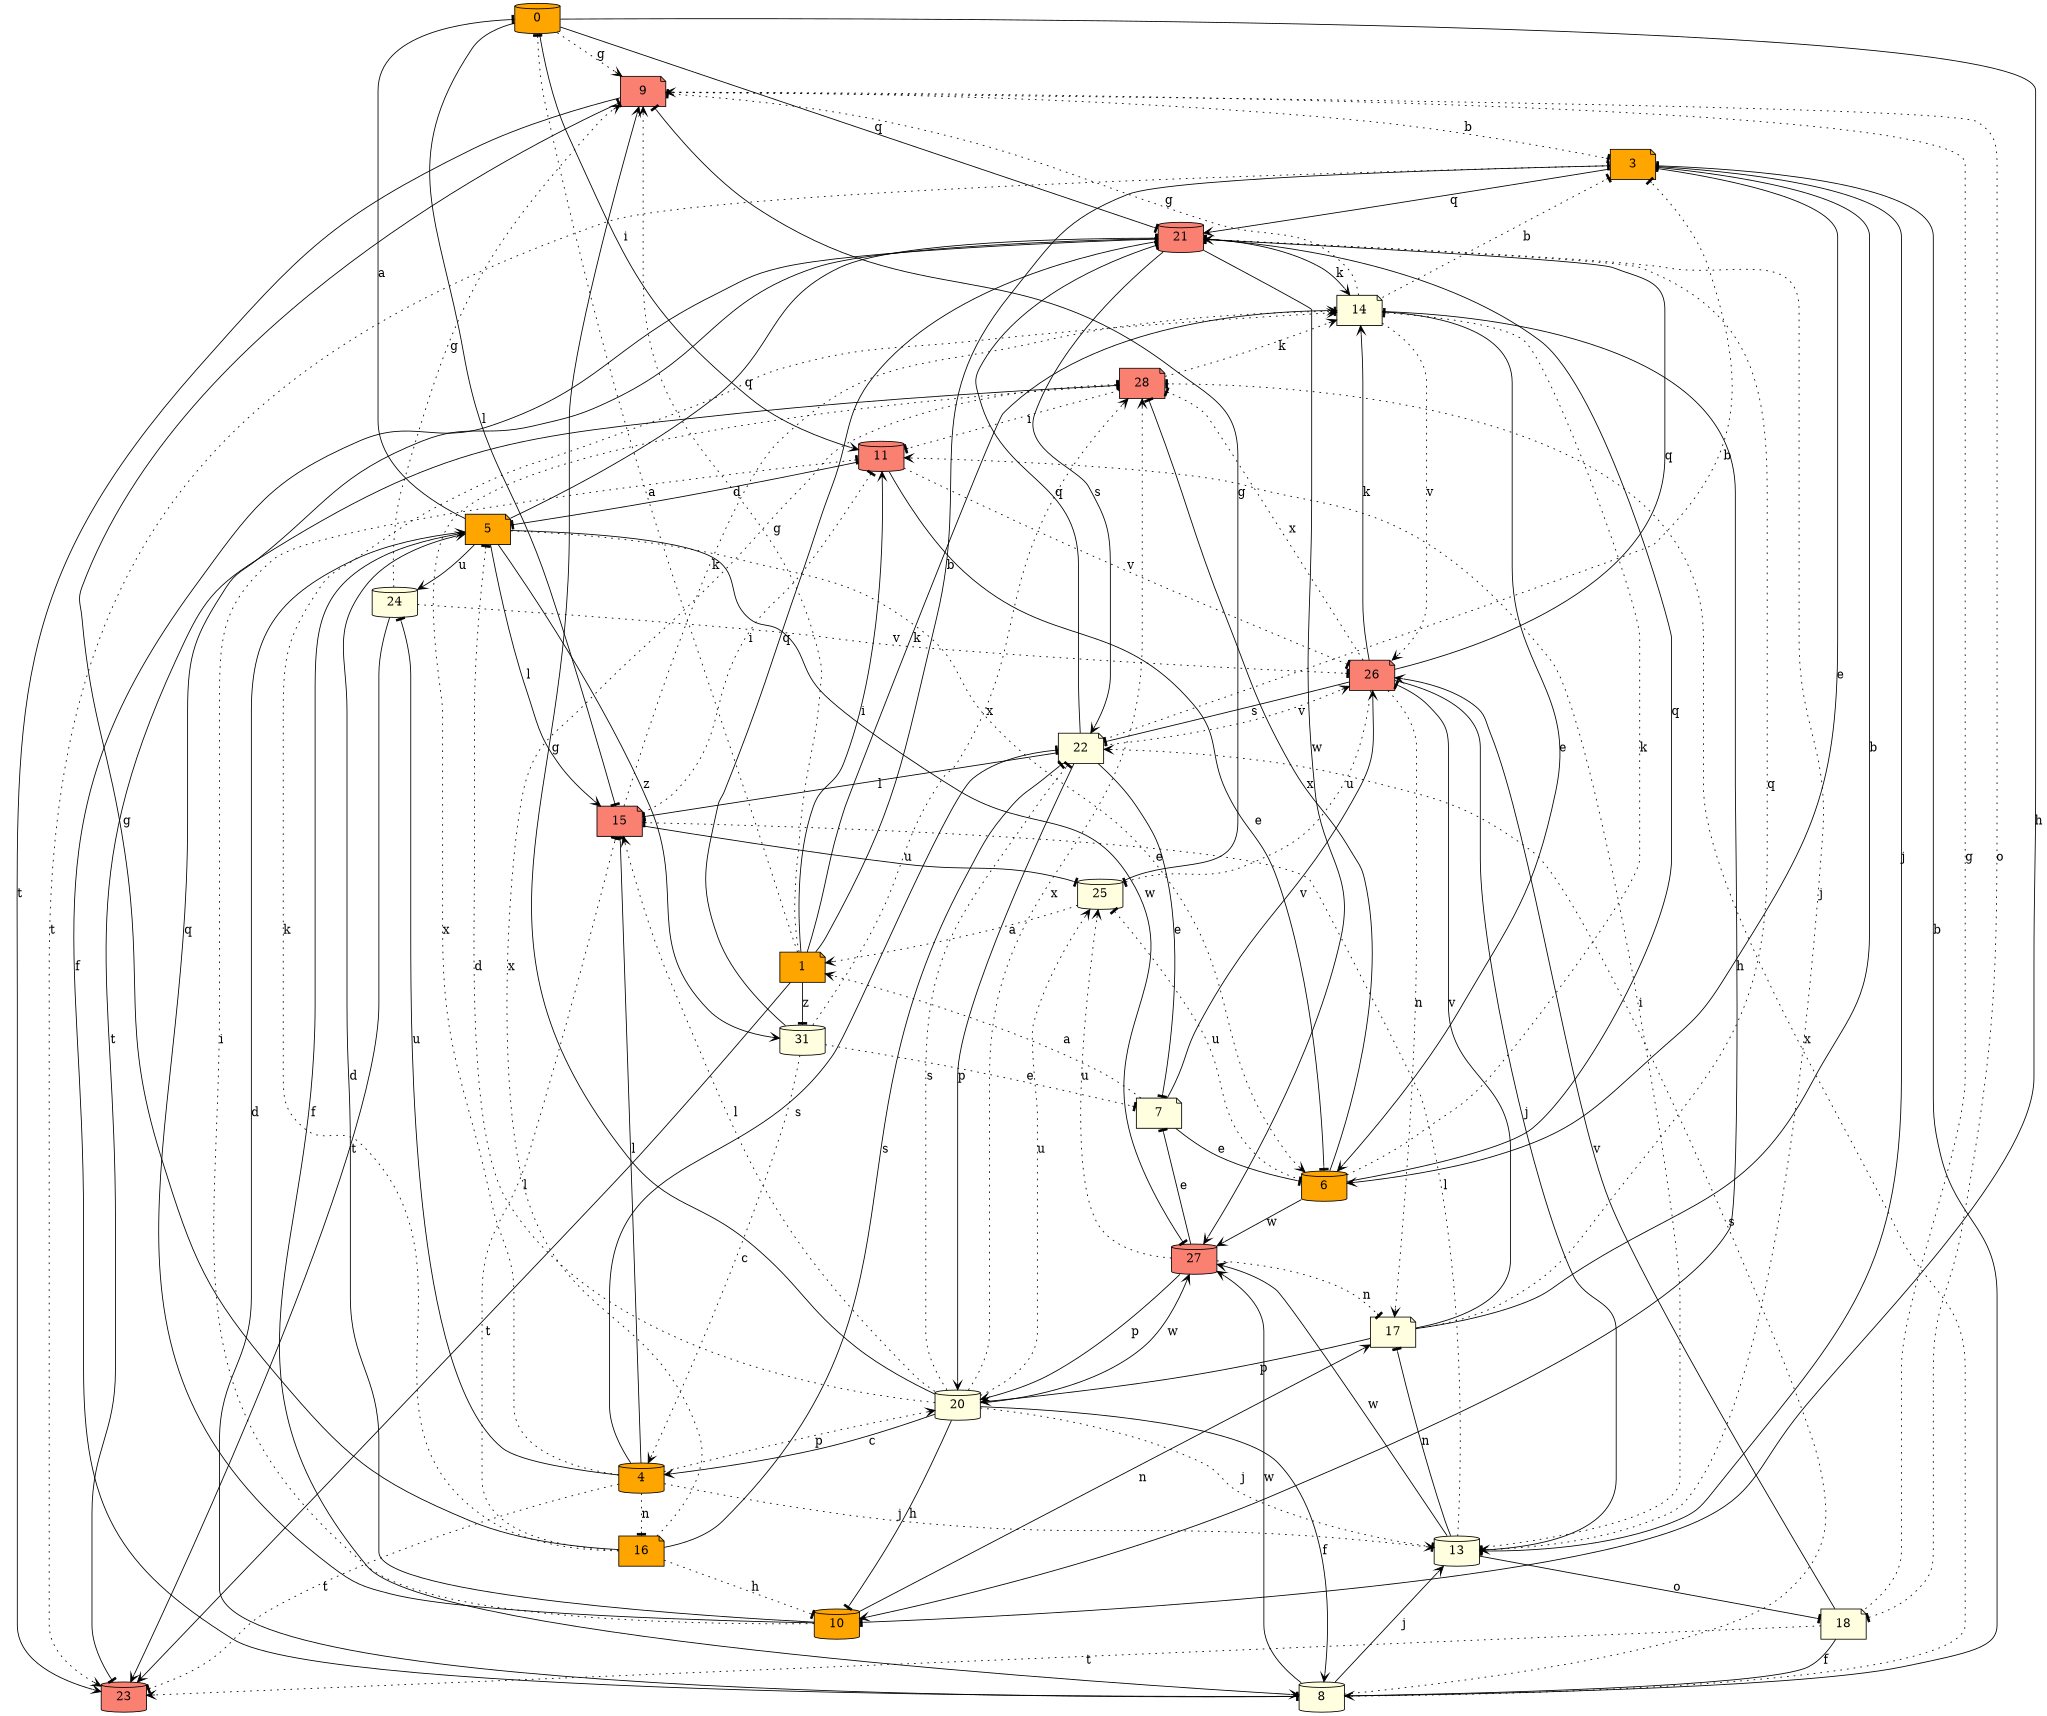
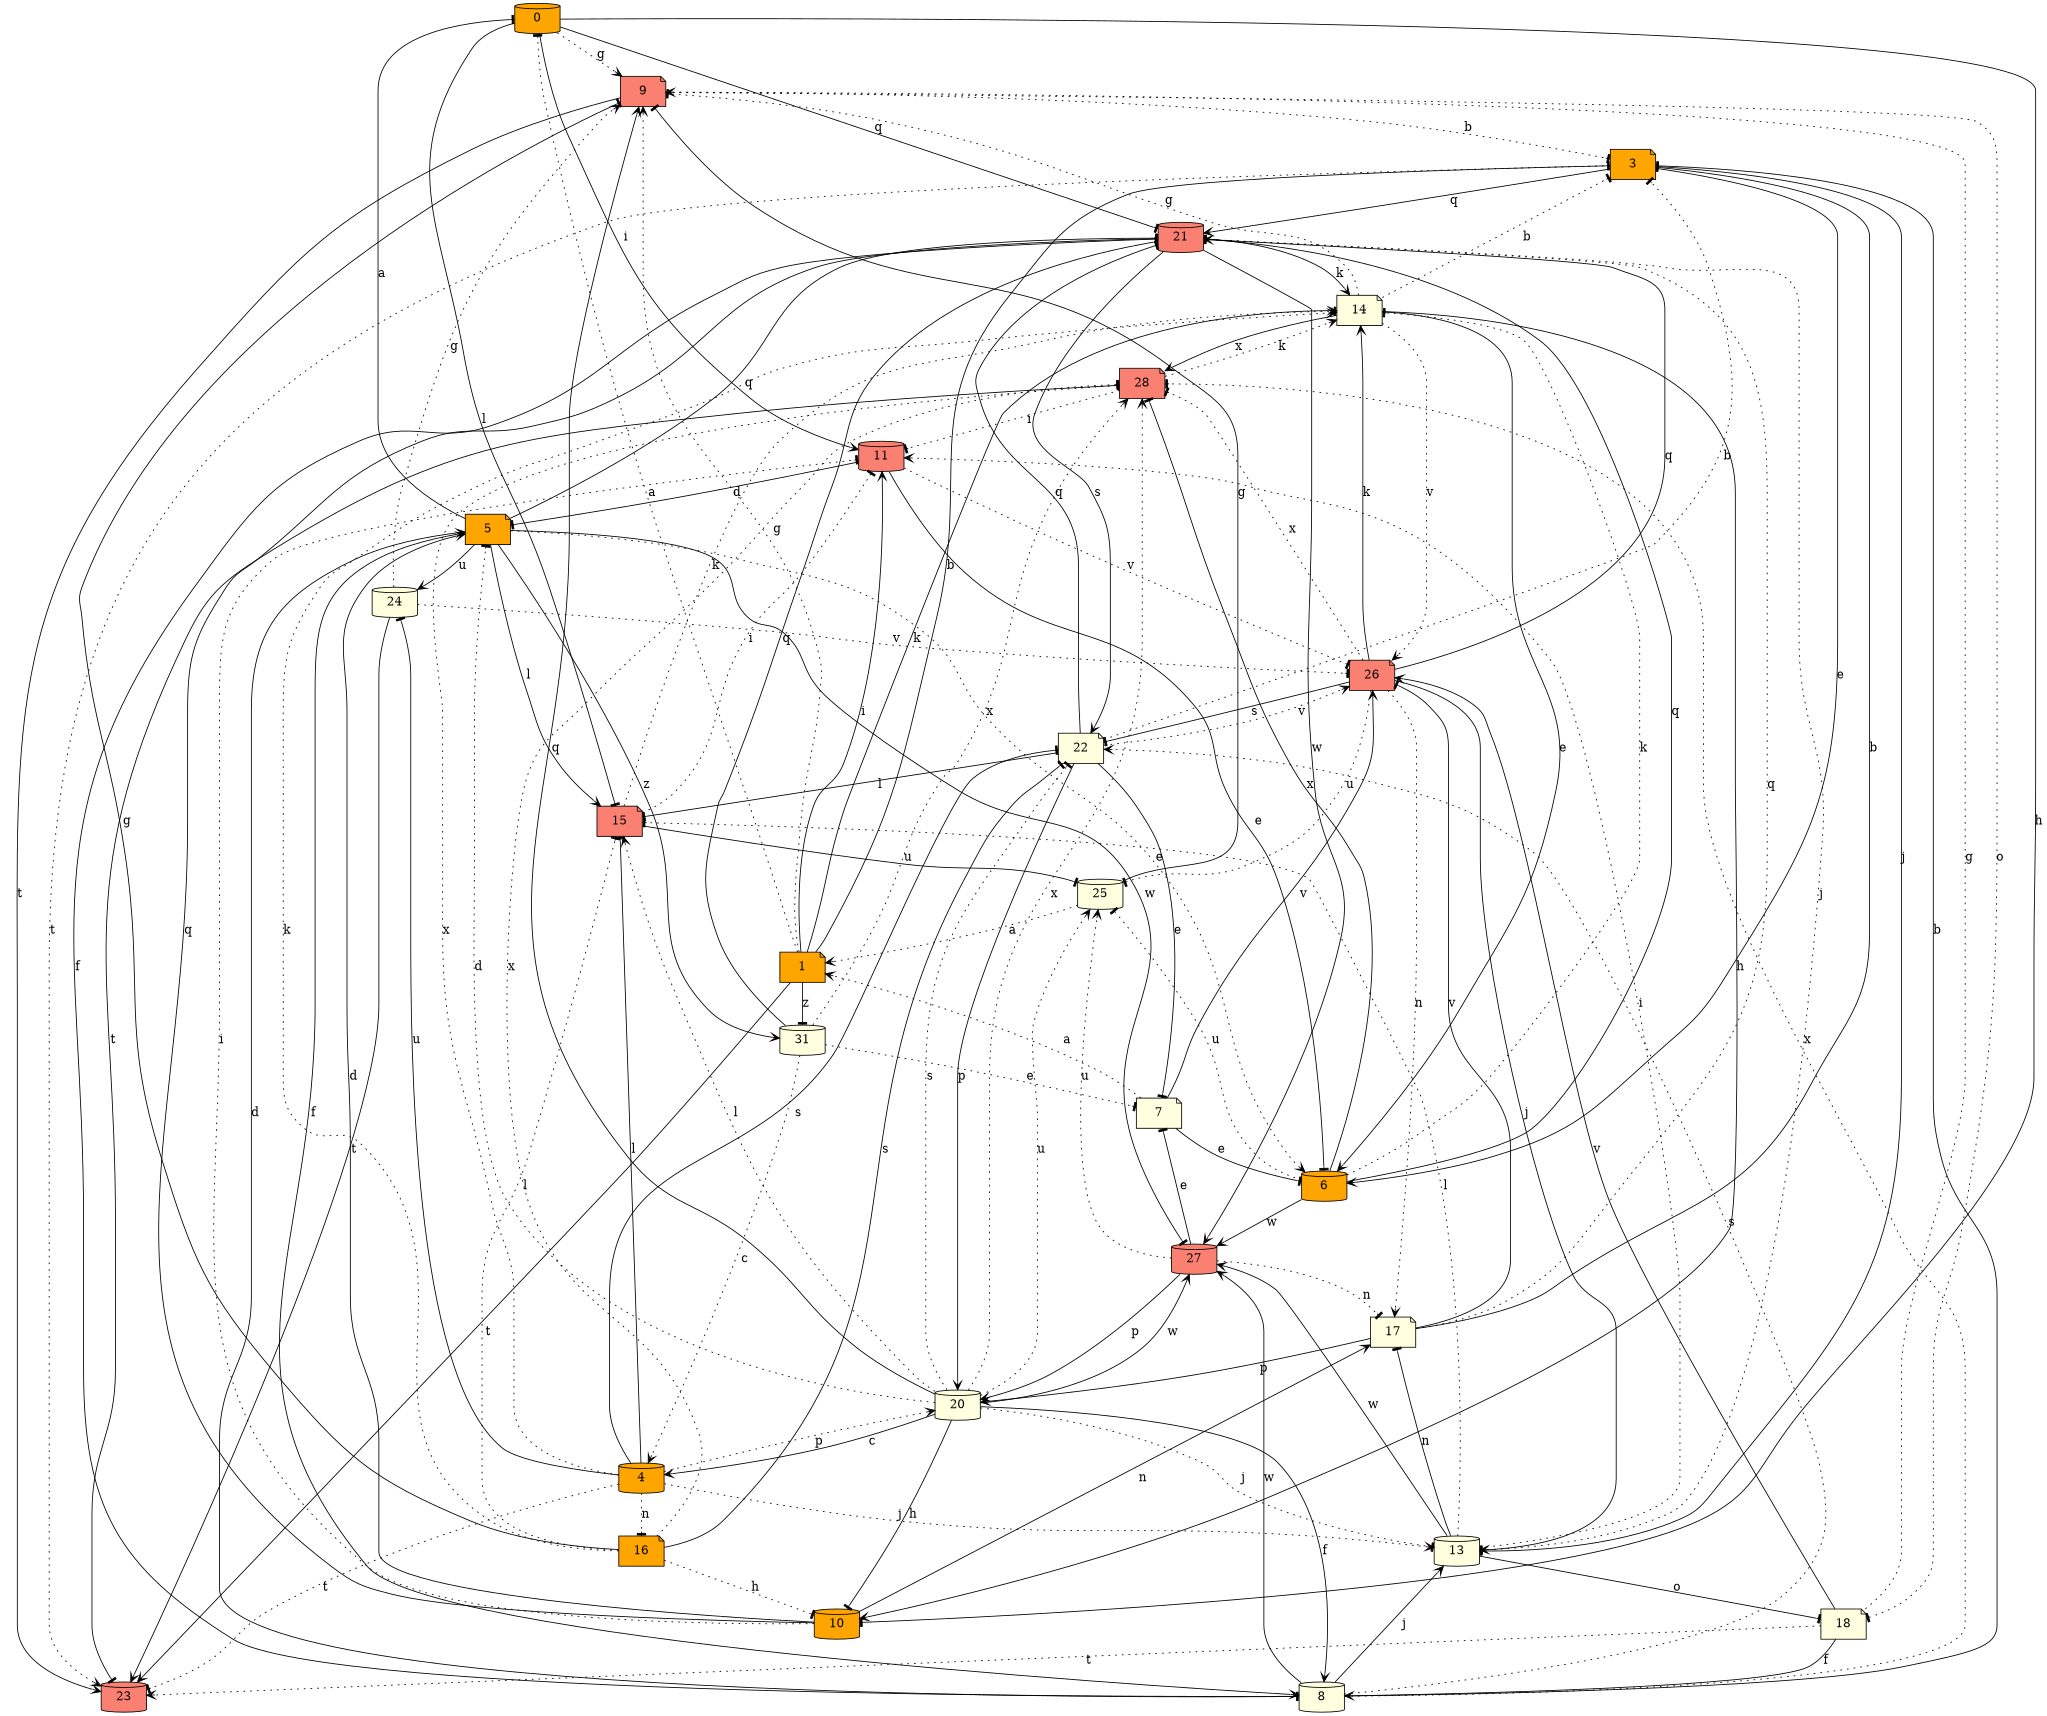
edge "14" -> "28": added, label "x"
edge "20" -> "9": label "g" -> "q"
